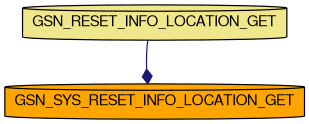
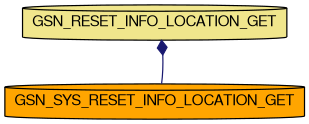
edge "GSN_RESET_INFO_LOCATION_GET" -> "GSN_SYS_RESET_INFO_LOCATION_GET": reversed
